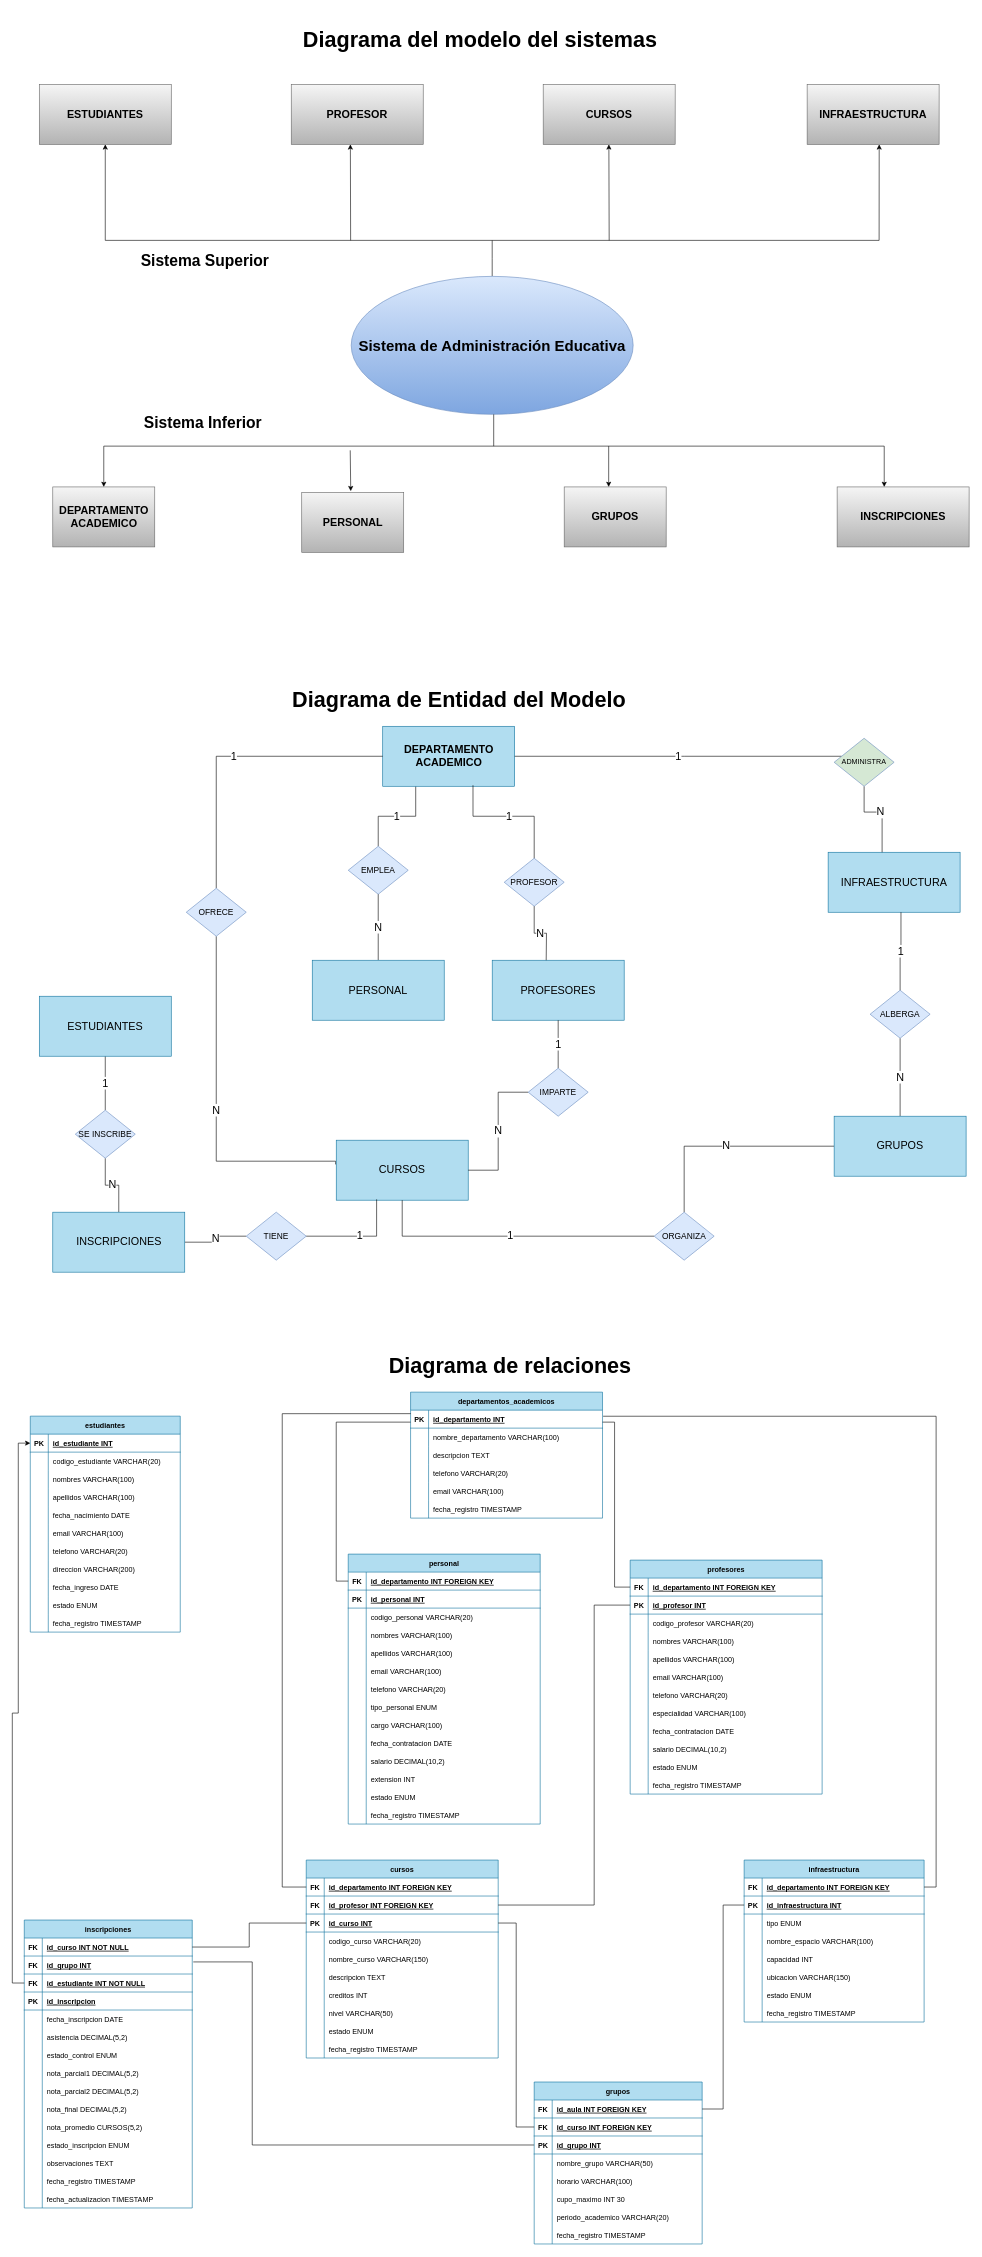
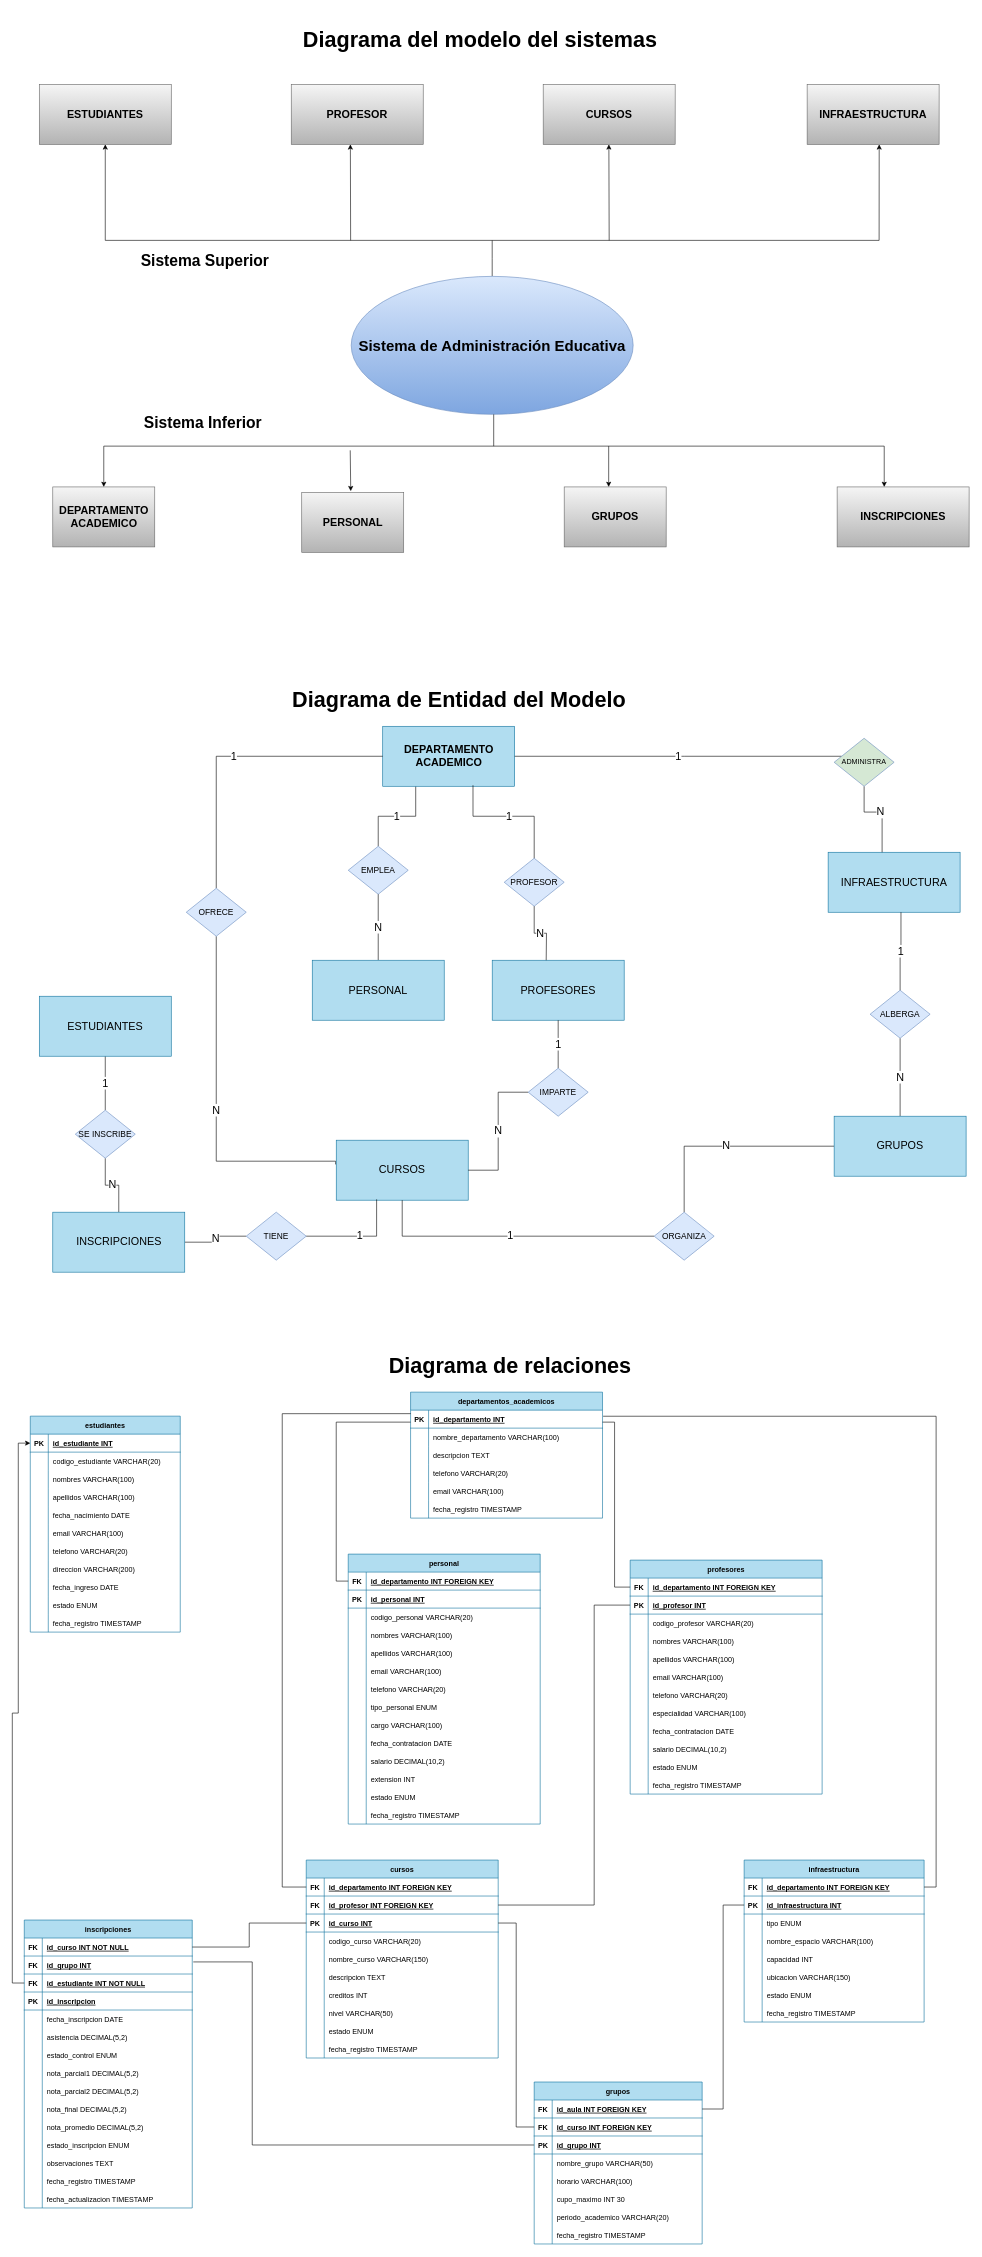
node "nota_promedio CURSOS(5,2)": label "nota_promedio CURSOS(5,2)" -> "nota_promedio DECIMAL(5,2)"
